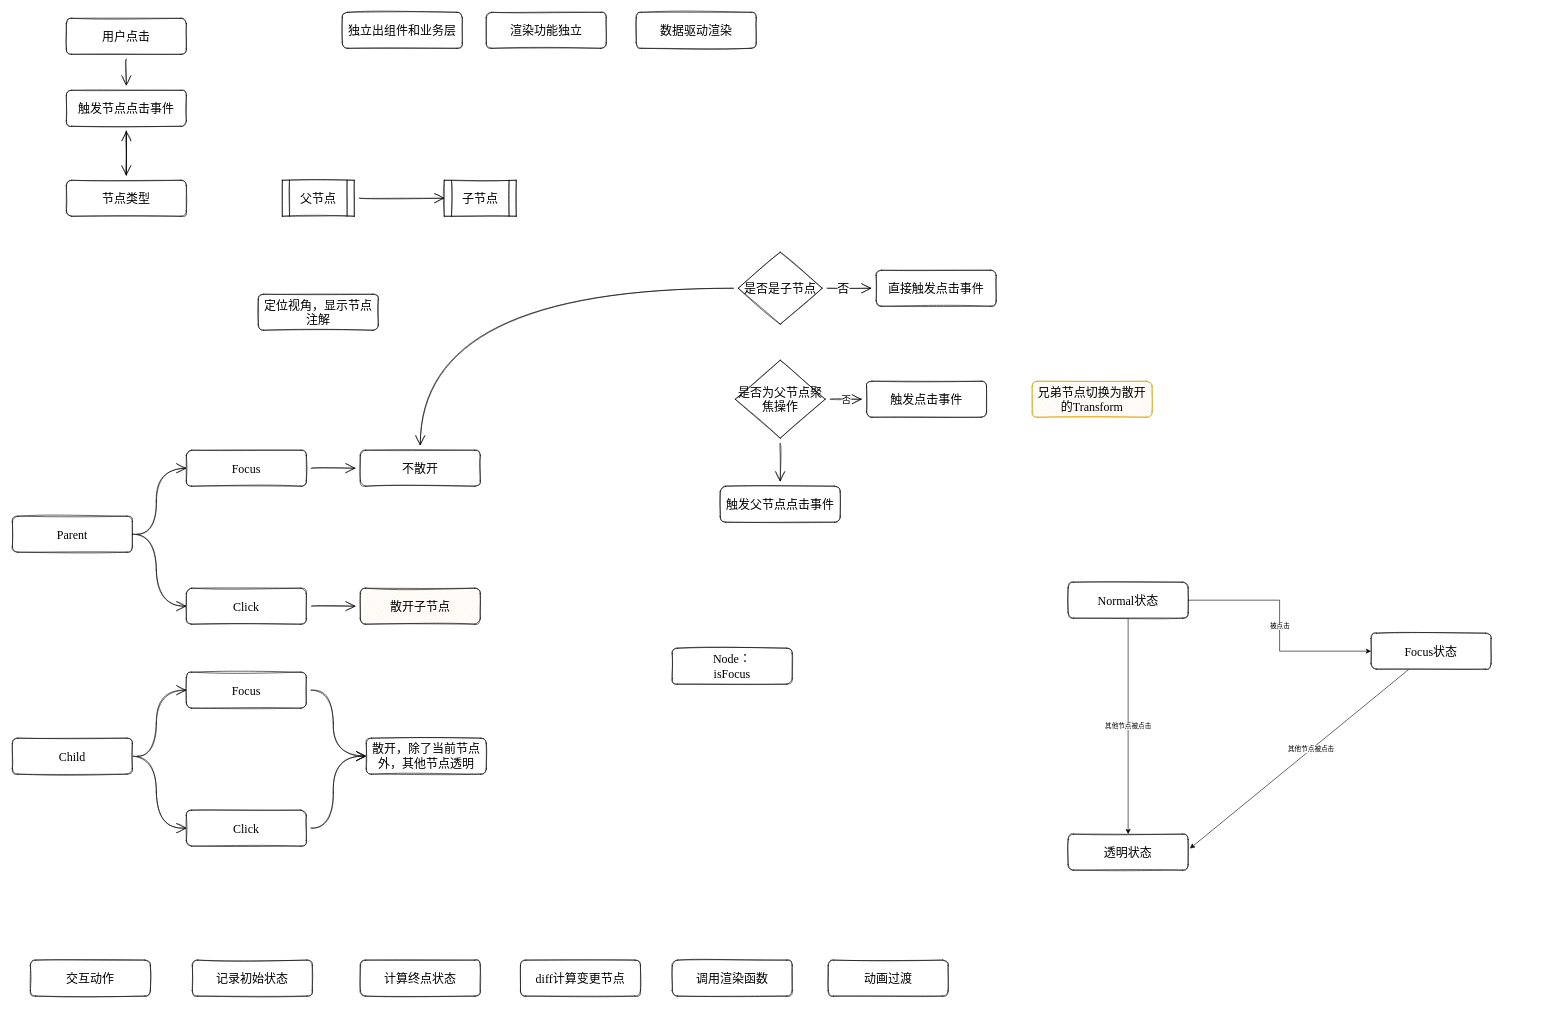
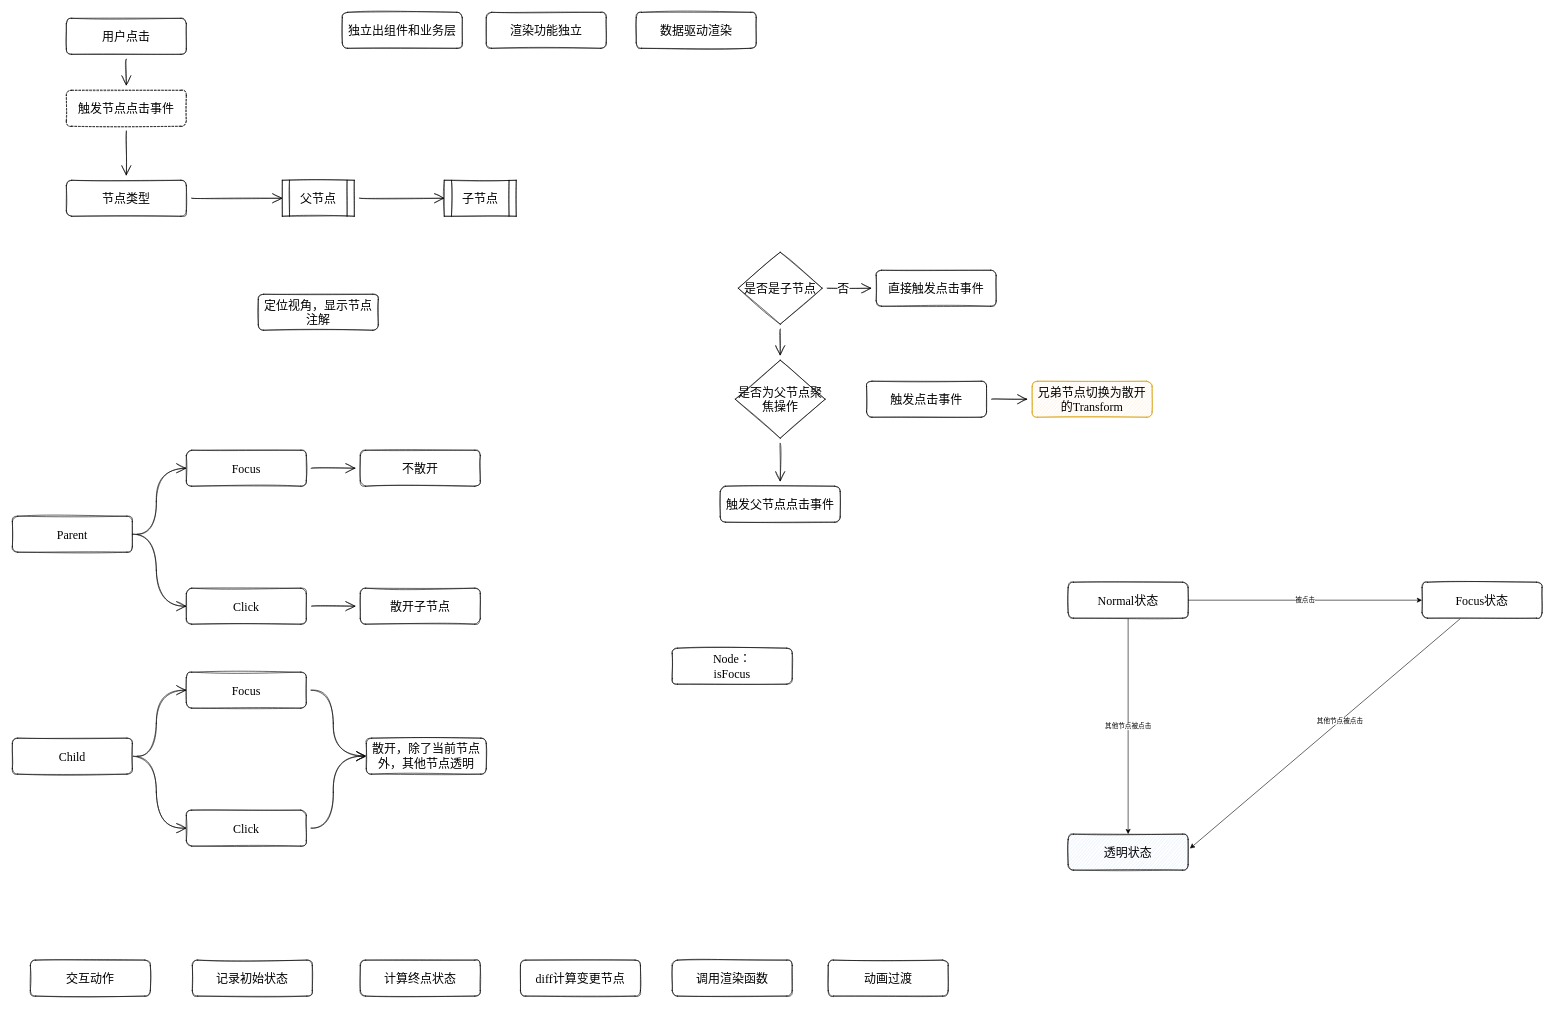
node "触发节点点击事件": style solid -> dashed
edge "节点类型" -> "触发节点点击事件": now "节点类型" -> "父节点"
edge "是否是子节点" -> "不散开": now "是否是子节点" -> "是否为父节点聚焦操作"
edge "是否为父节点聚焦操作" -> "触发点击事件": removed, label "否"
edge "触发点击事件" -> "兄弟节点切换为散开的Transform": added
node "散开子节点": fillcolor #ffe6cc -> #ffffff
node "Focus状态": moved (1431, 651) -> (1482, 600)
node "透明状态": fillcolor #ffffff -> #dae8fc
